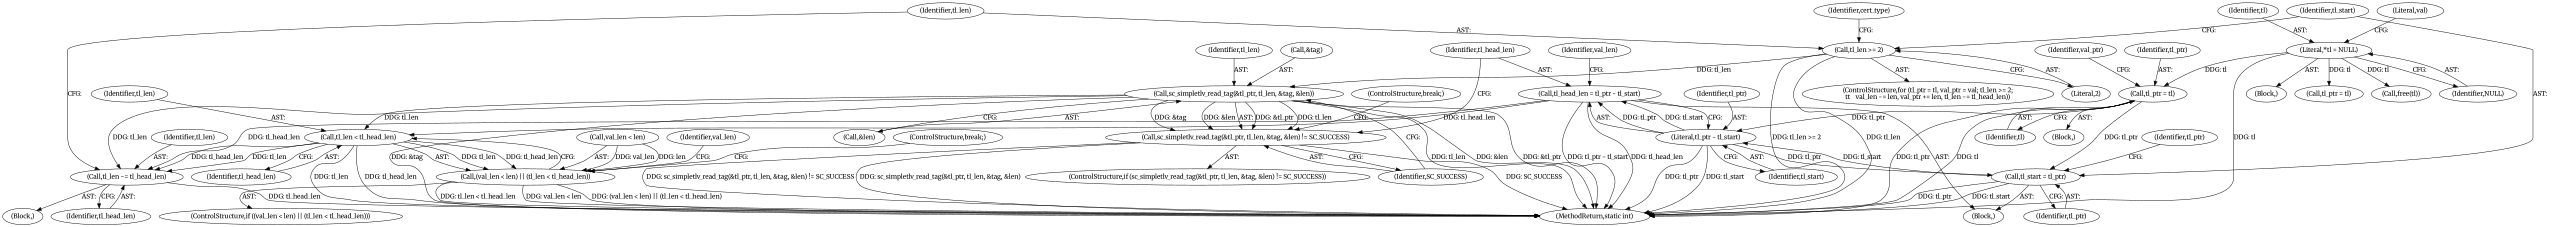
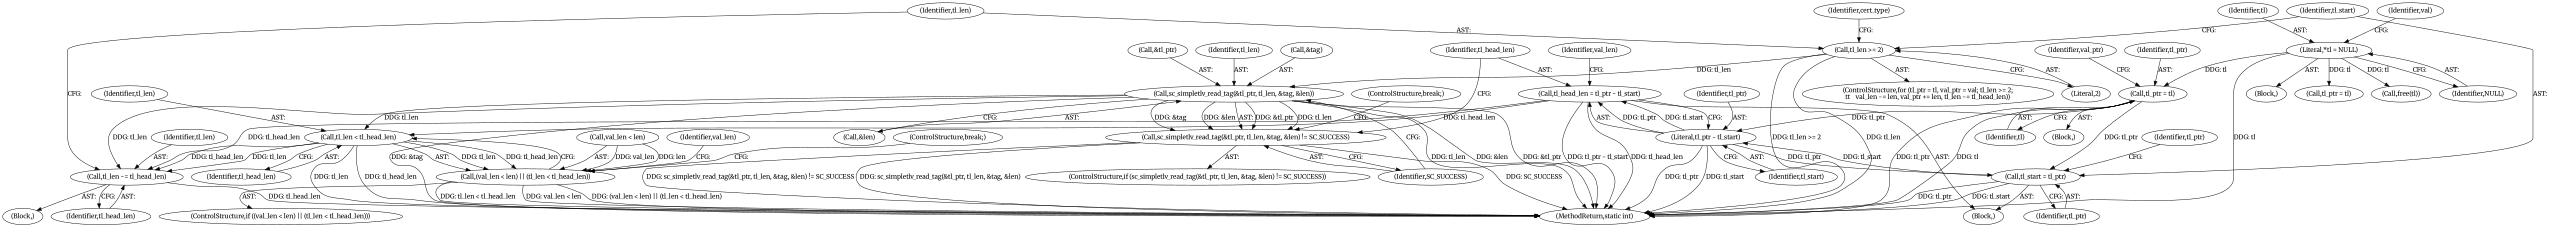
node "(Literal,val)": label "(Literal,val)" -> "(Identifier,val)"
node "(Call,&tl_ptr)": added
